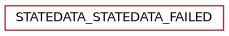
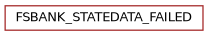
node "STATEDATA_STATEDATA_FAILED": label "STATEDATA_STATEDATA_FAILED" -> "FSBANK_STATEDATA_FAILED"
